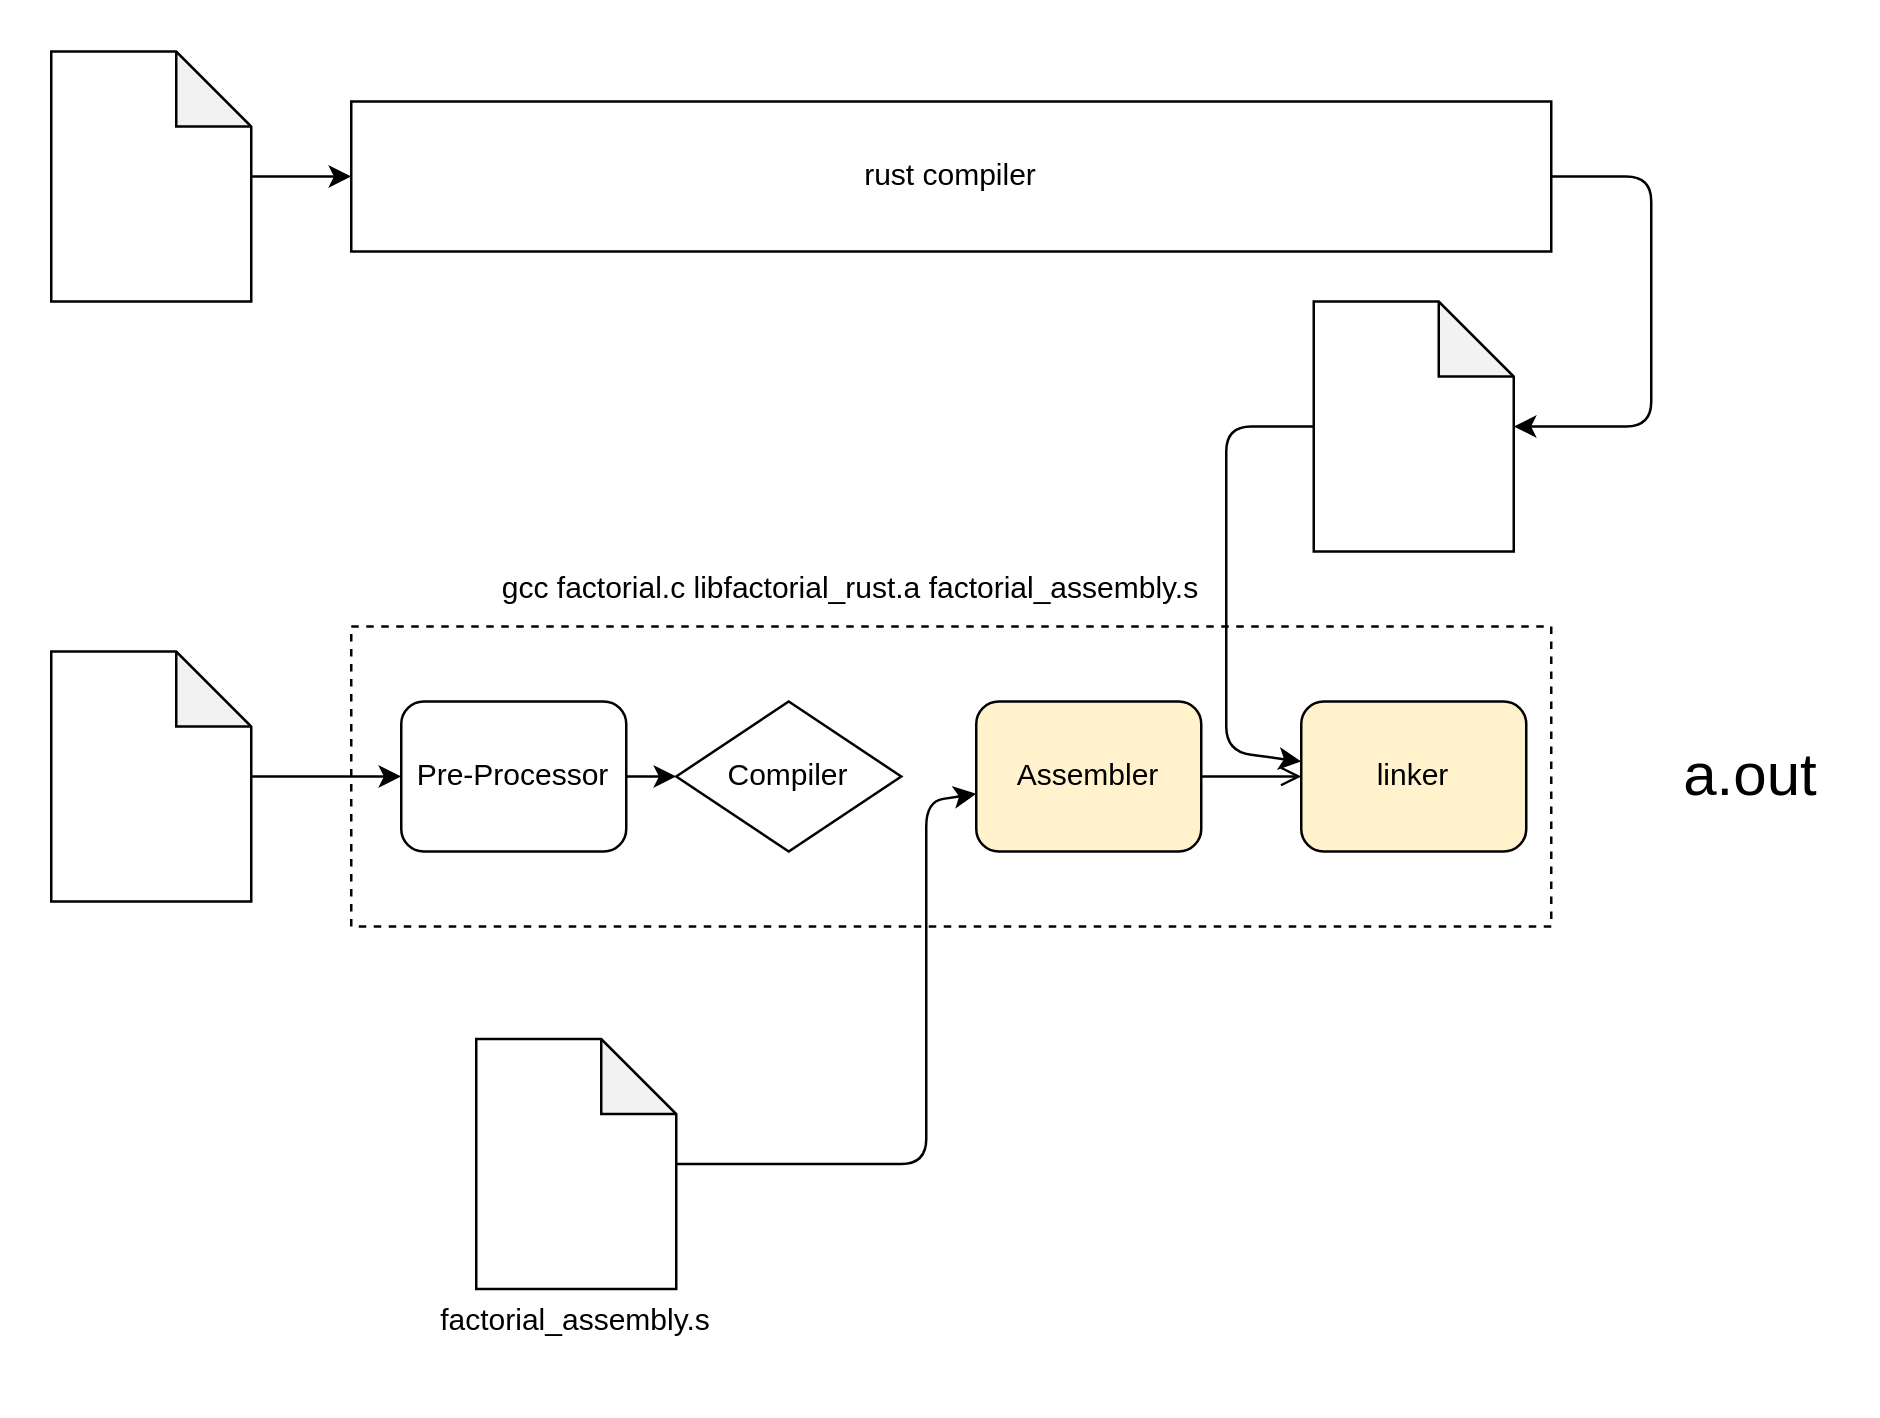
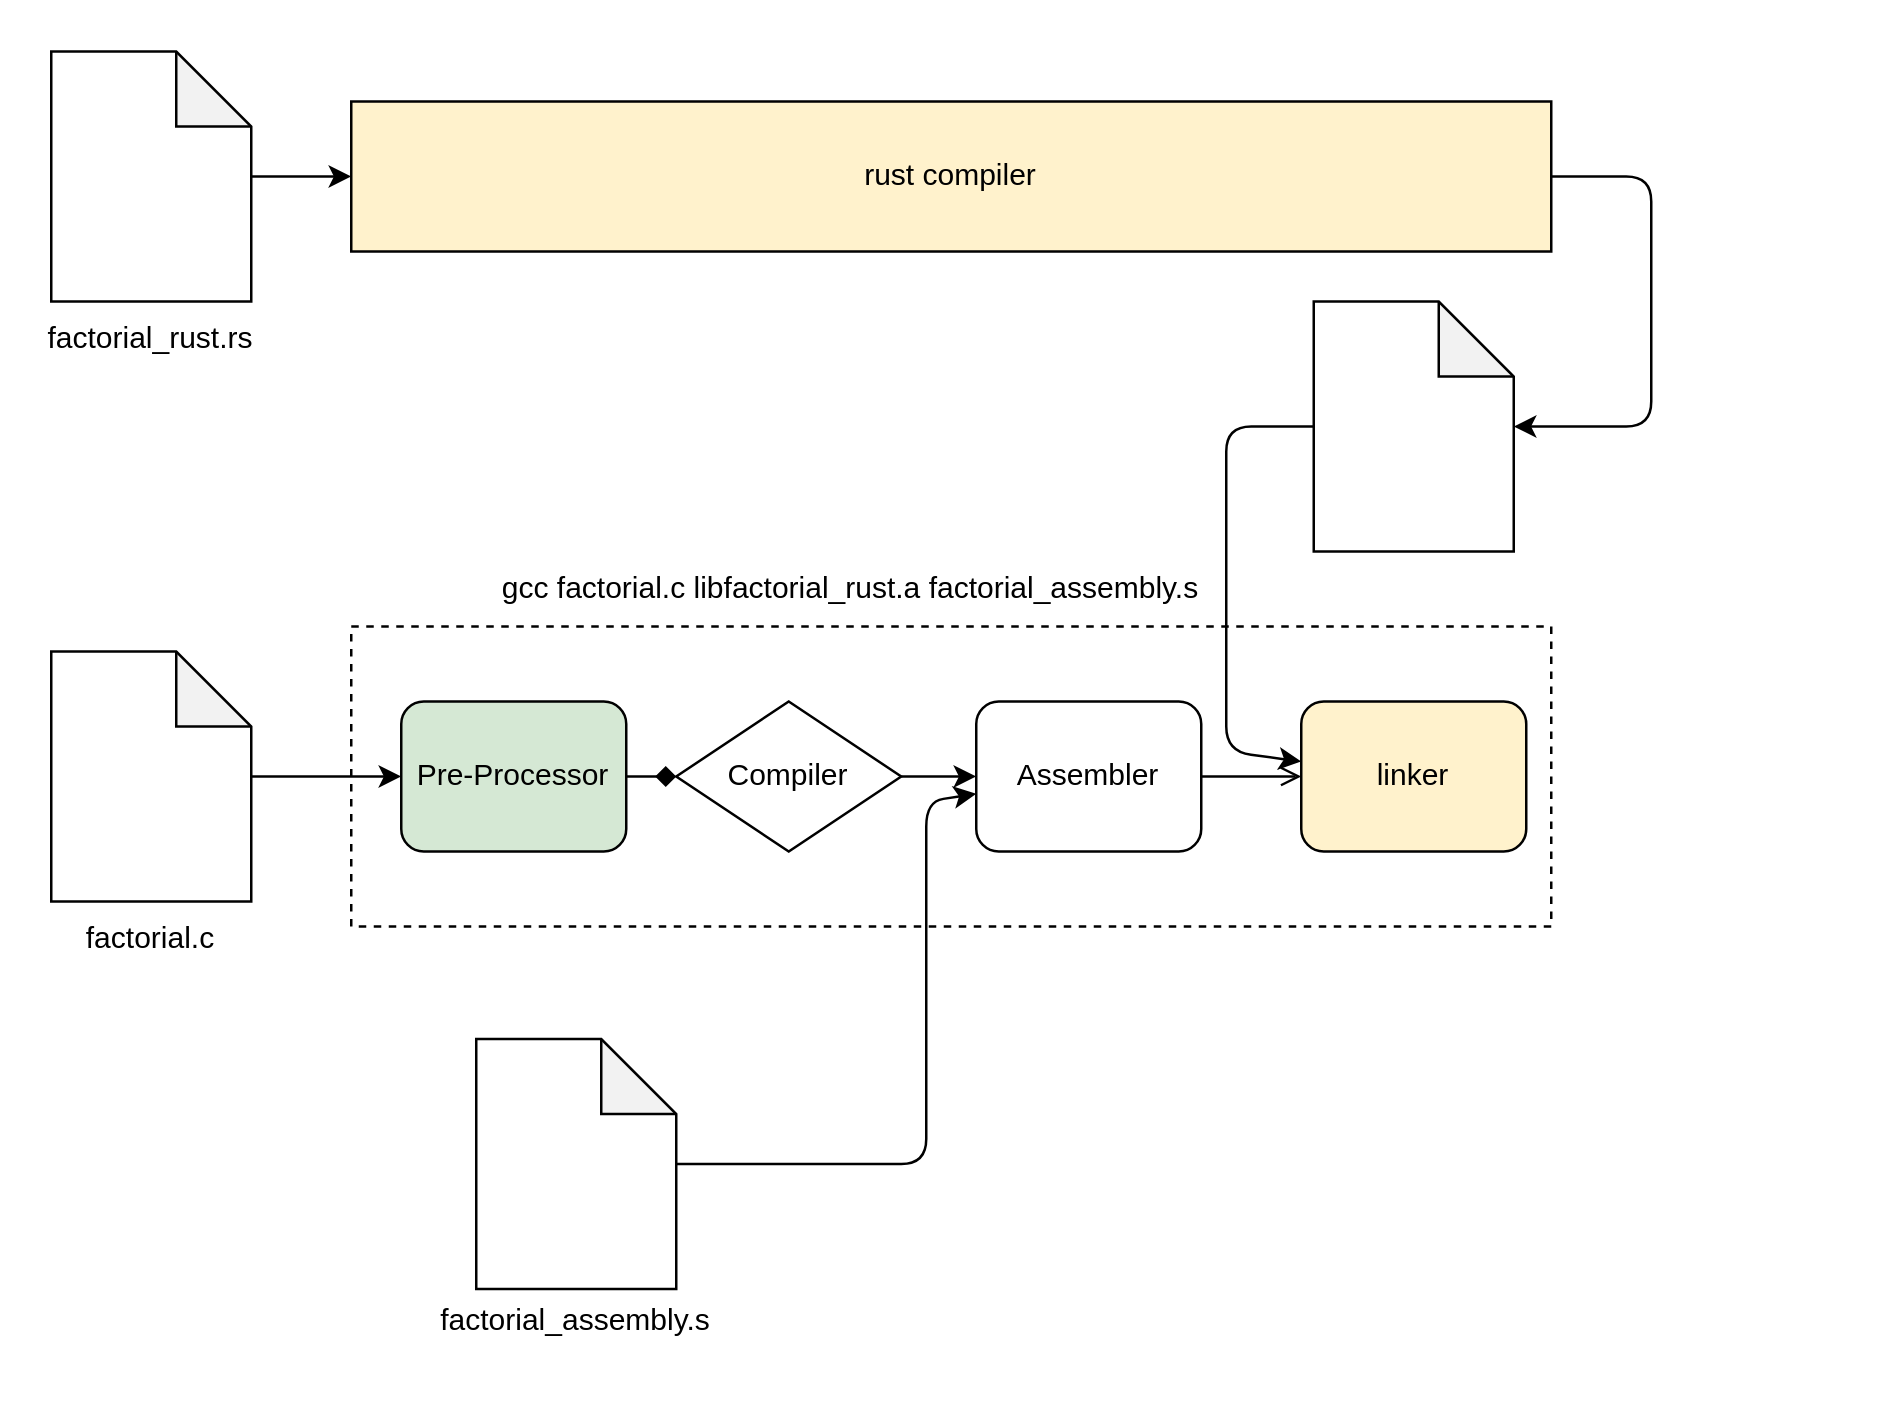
node "rust compiler": fillcolor #ffffff -> #fff2cc
node "factorial_rust.rs": added
node "Pre-Processor": fillcolor #ffffff -> #d5e8d4
edge "Pre-Processor" -> "Compiler": arrowhead classic -> diamond
edge "Compiler" -> "Assembler": added
node "Assembler": fillcolor #fff2cc -> #ffffff
node "a.out": removed
node "factorial.c": added
